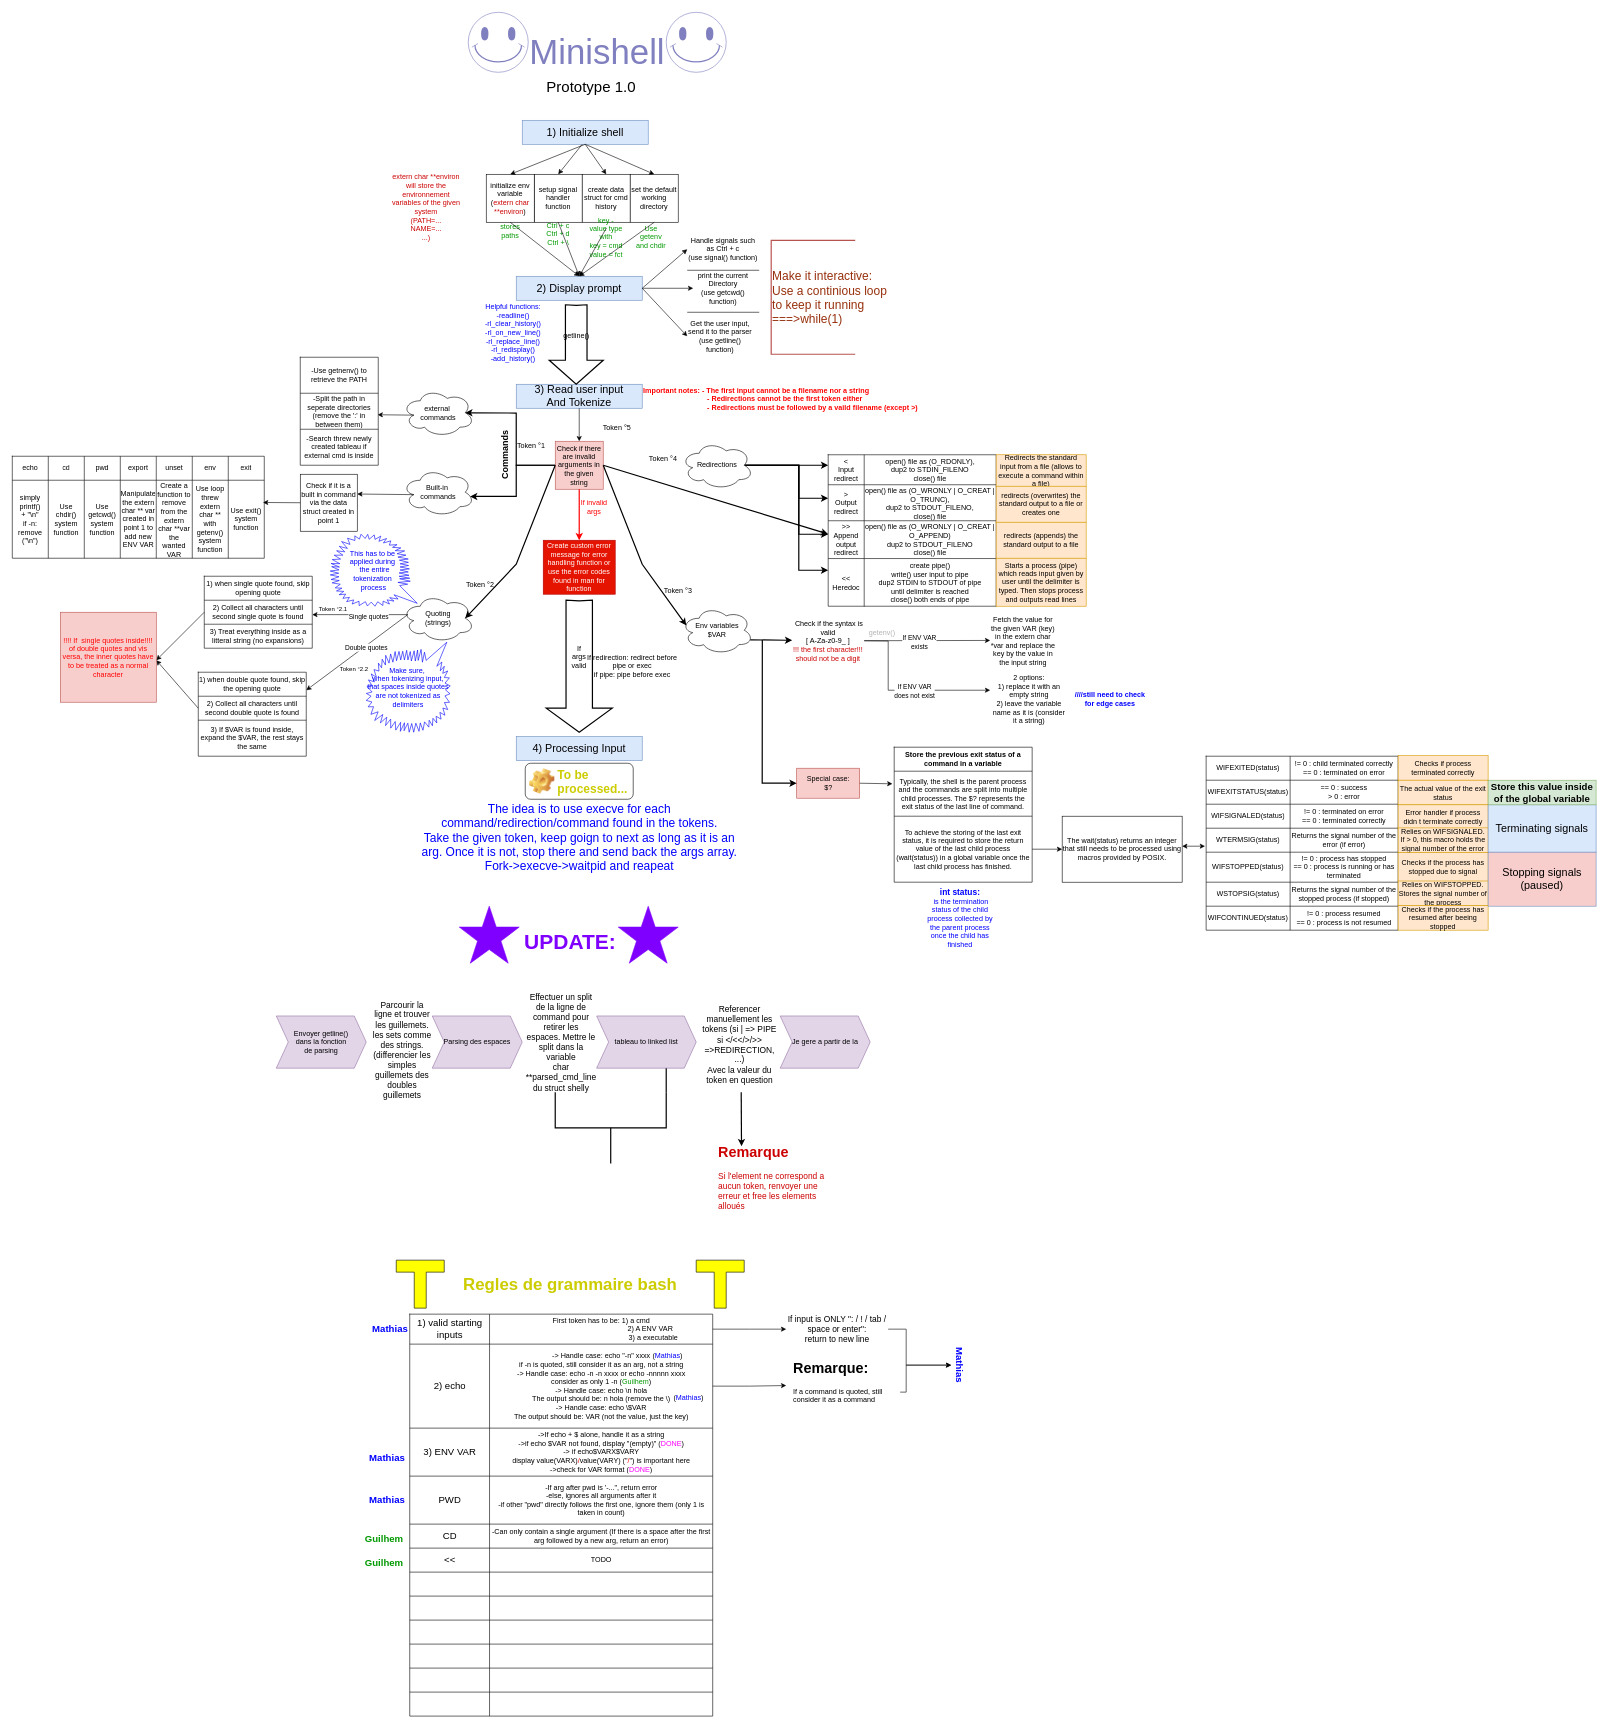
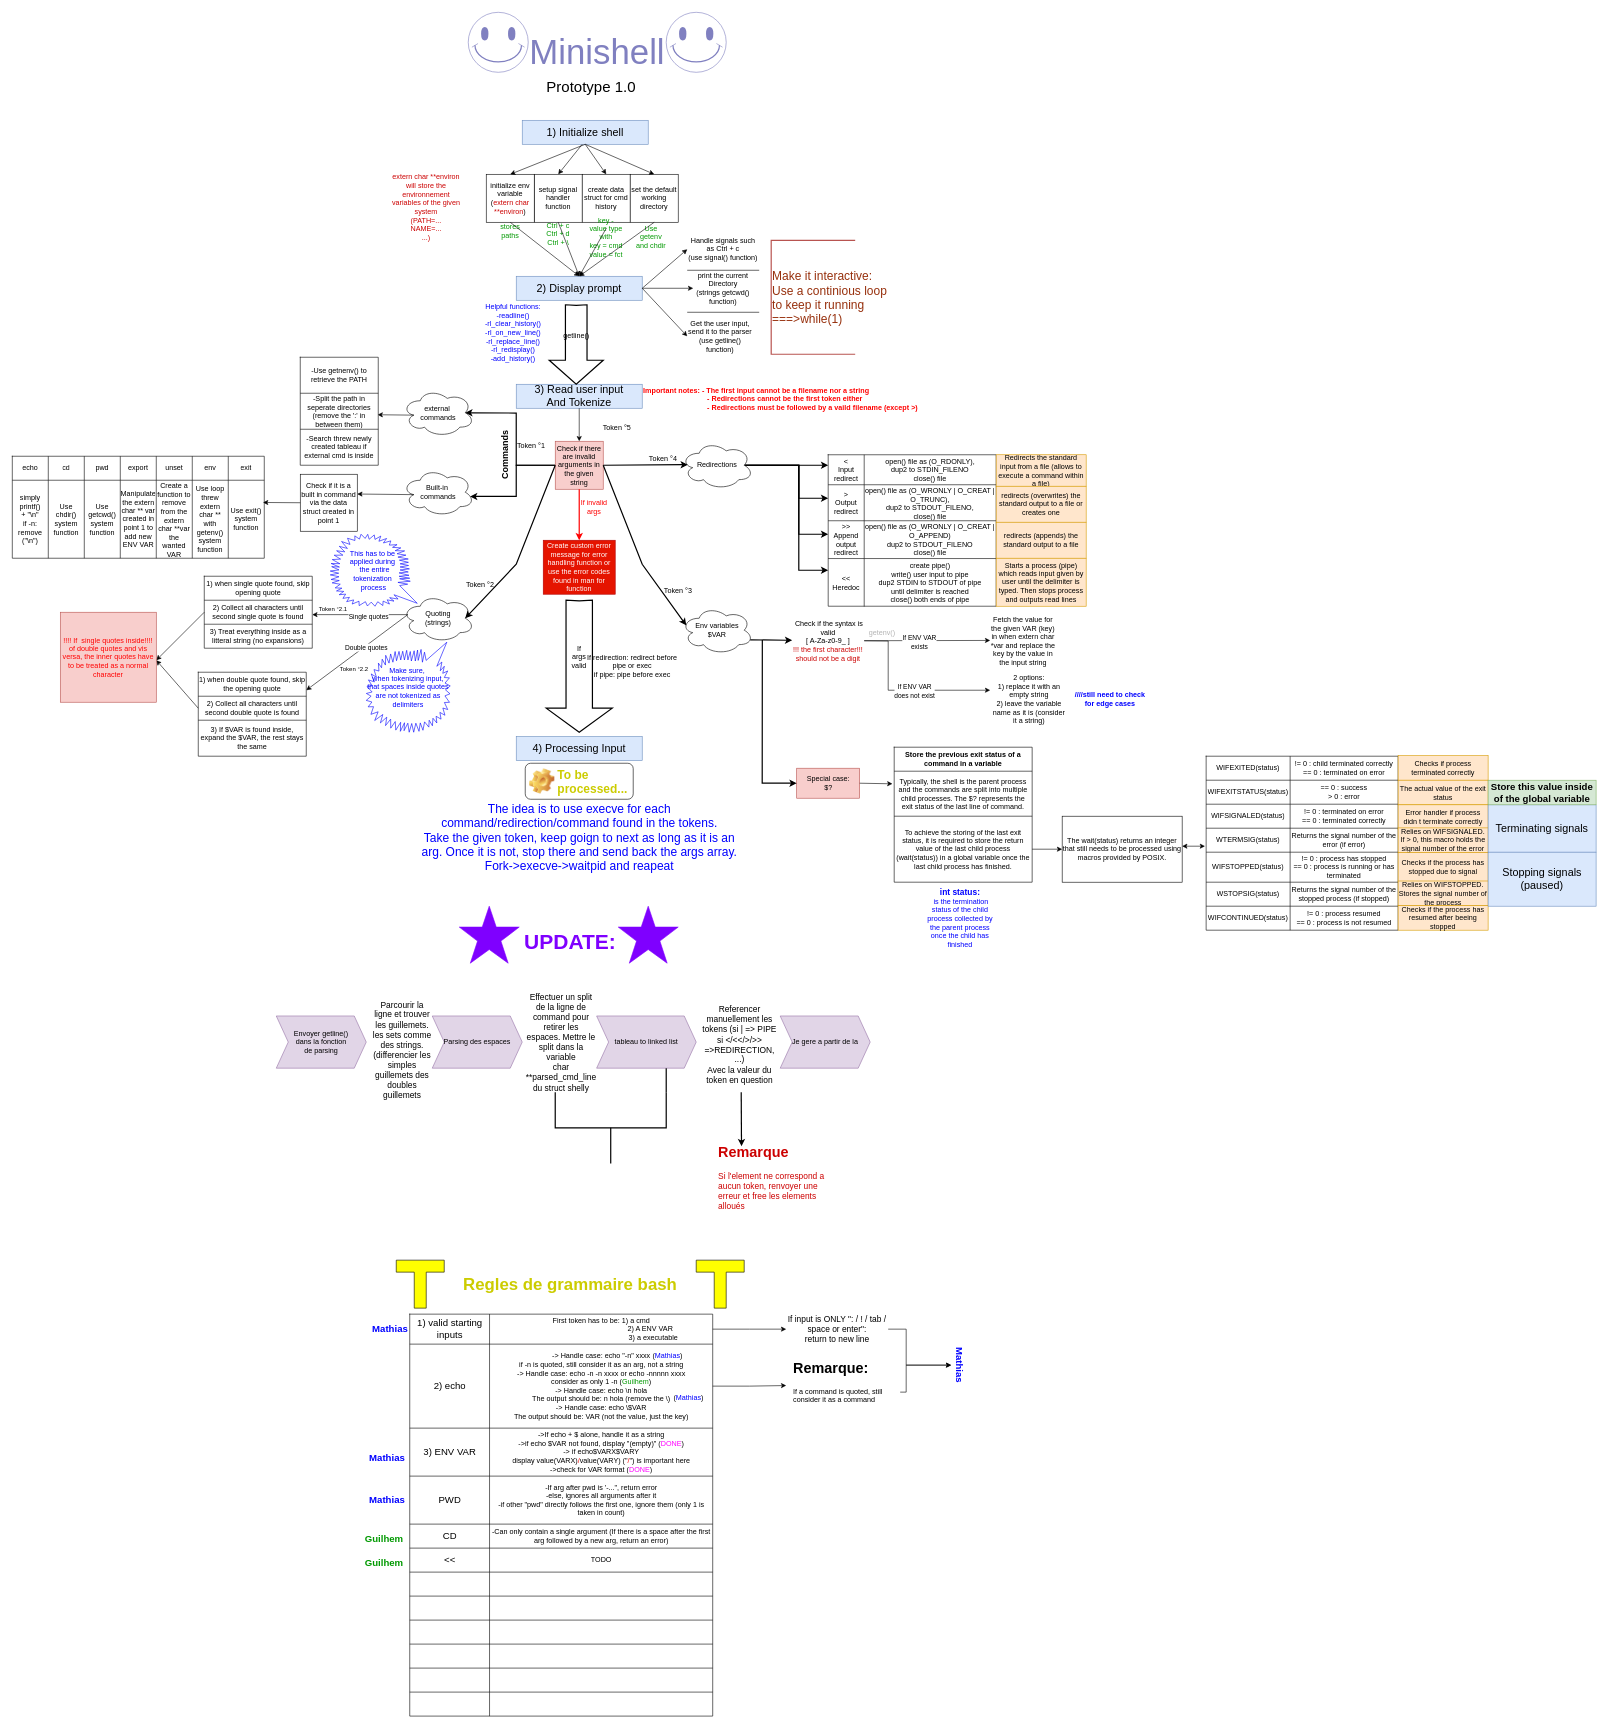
node "print the current Directory (use getcwd() function)": label "print the current Directory (use getcwd() function)" -> "print the current Directory (strings getcwd() function)"
edge "Check if there are invalid arguments in the given string" -> ">> Append output redirect": now "Check if there are invalid arguments in the given string" -> "Redirections"
node "Fetch the value for the given VAR (key) in the extern char *var and replace the key by the value in the input string": label "Fetch the value for the given VAR (key) in the extern char *var and replace the key by the value in the input string" -> "Fetch the value for the given VAR (key) in when extern char *var and replace the key by the value in the input string"
node "Stopping signals (paused)": fillcolor #f8cecc -> #dae8fc
